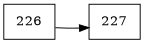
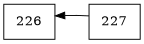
edge "226" -> "227": reversed
